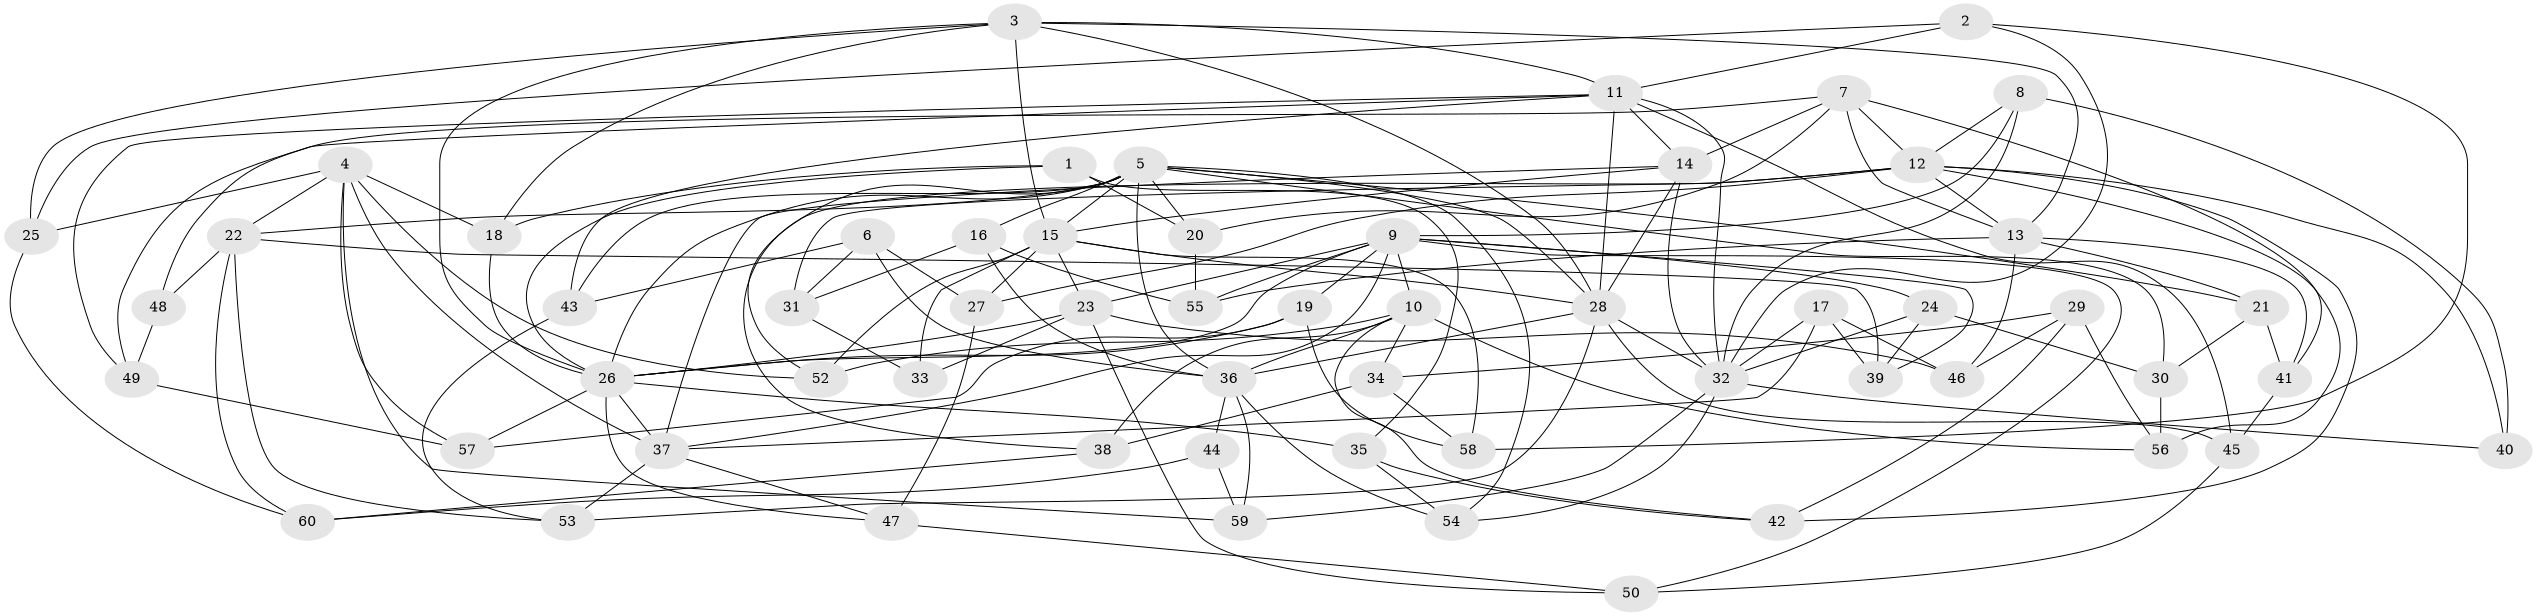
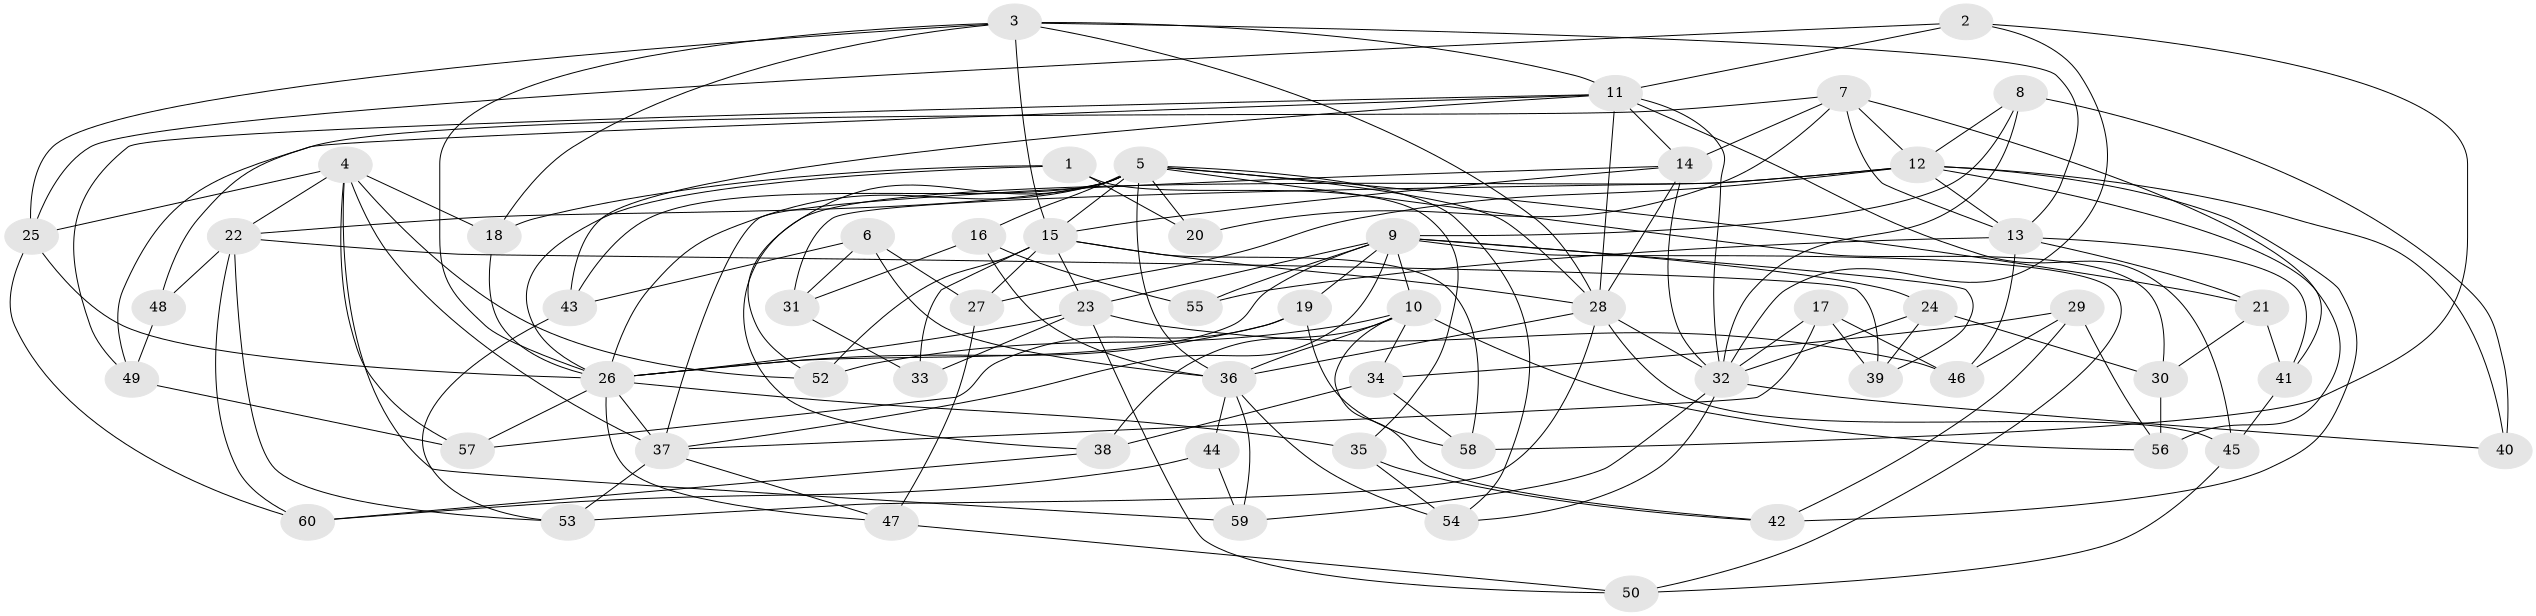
edge "20" -- "55": removed
edge "25" -- "26": added
